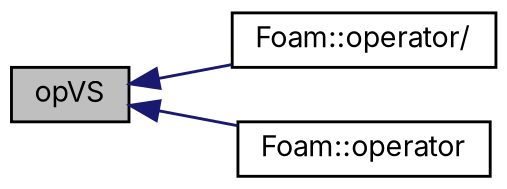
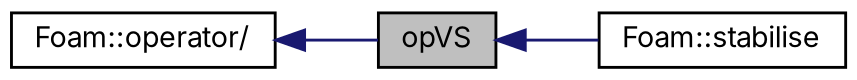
edge "Foam::operator/" -> "opVS": reversed
node "Foam::operator": label "Foam::operator" -> "Foam::stabilise"
